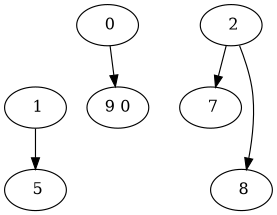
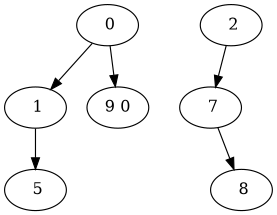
edge "0" -> "1": added
edge "2" -> "8": now "7" -> "8"
